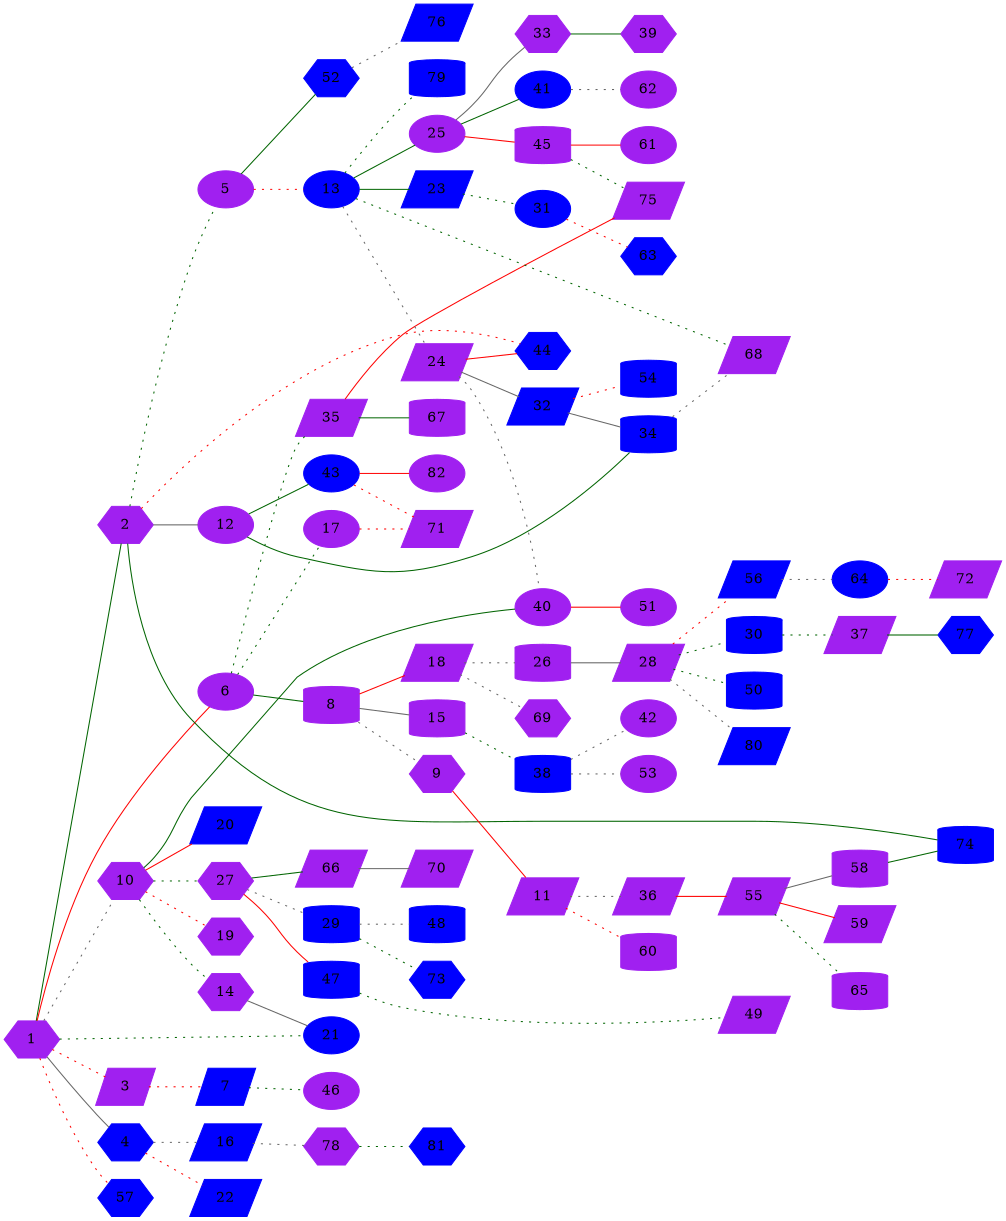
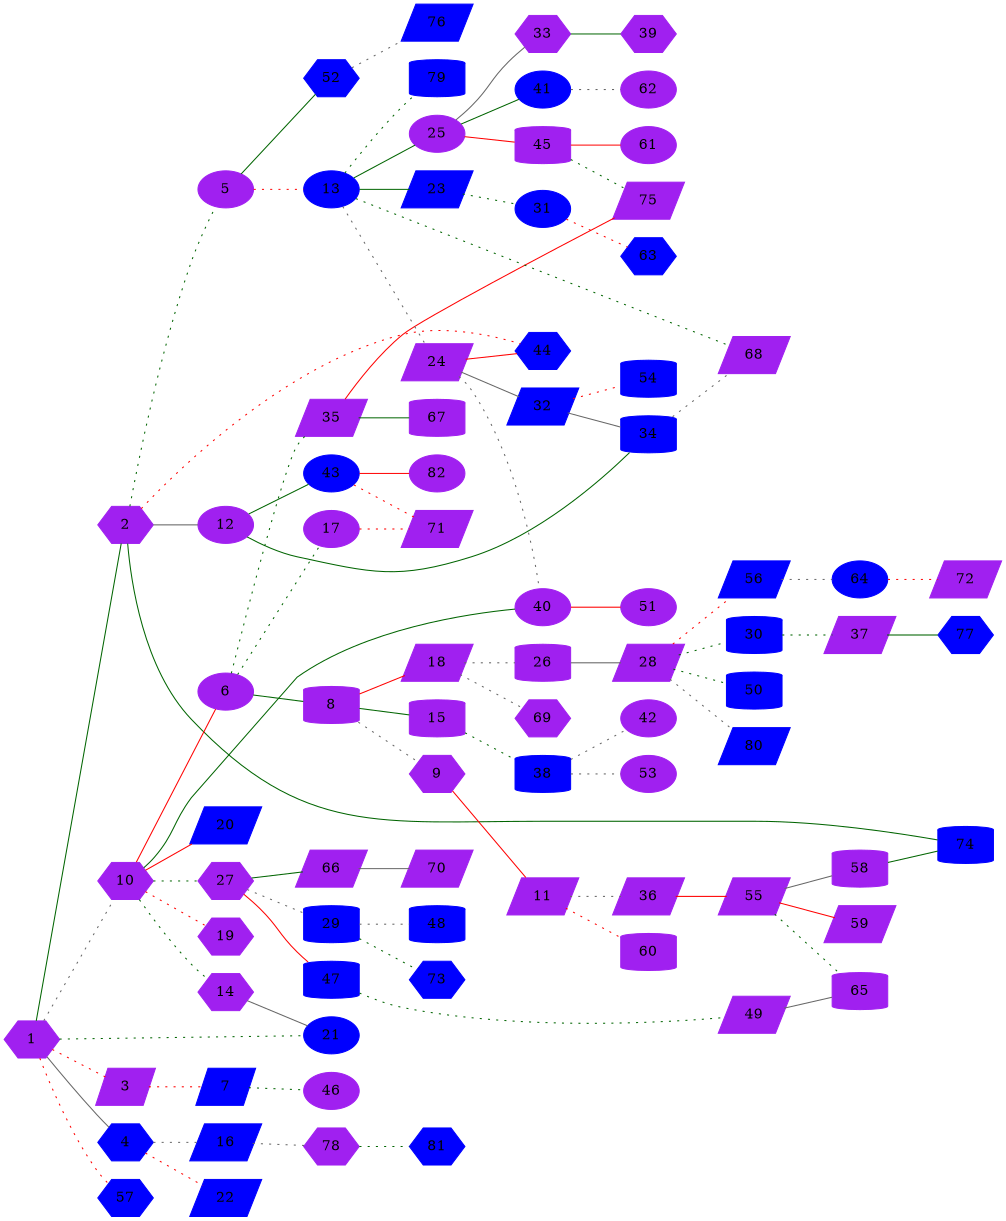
edge "8" -- "15": color gray40 -> darkgreen
edge "6" -- "1": now "6" -- "10"
edge "65" -- "49": added
